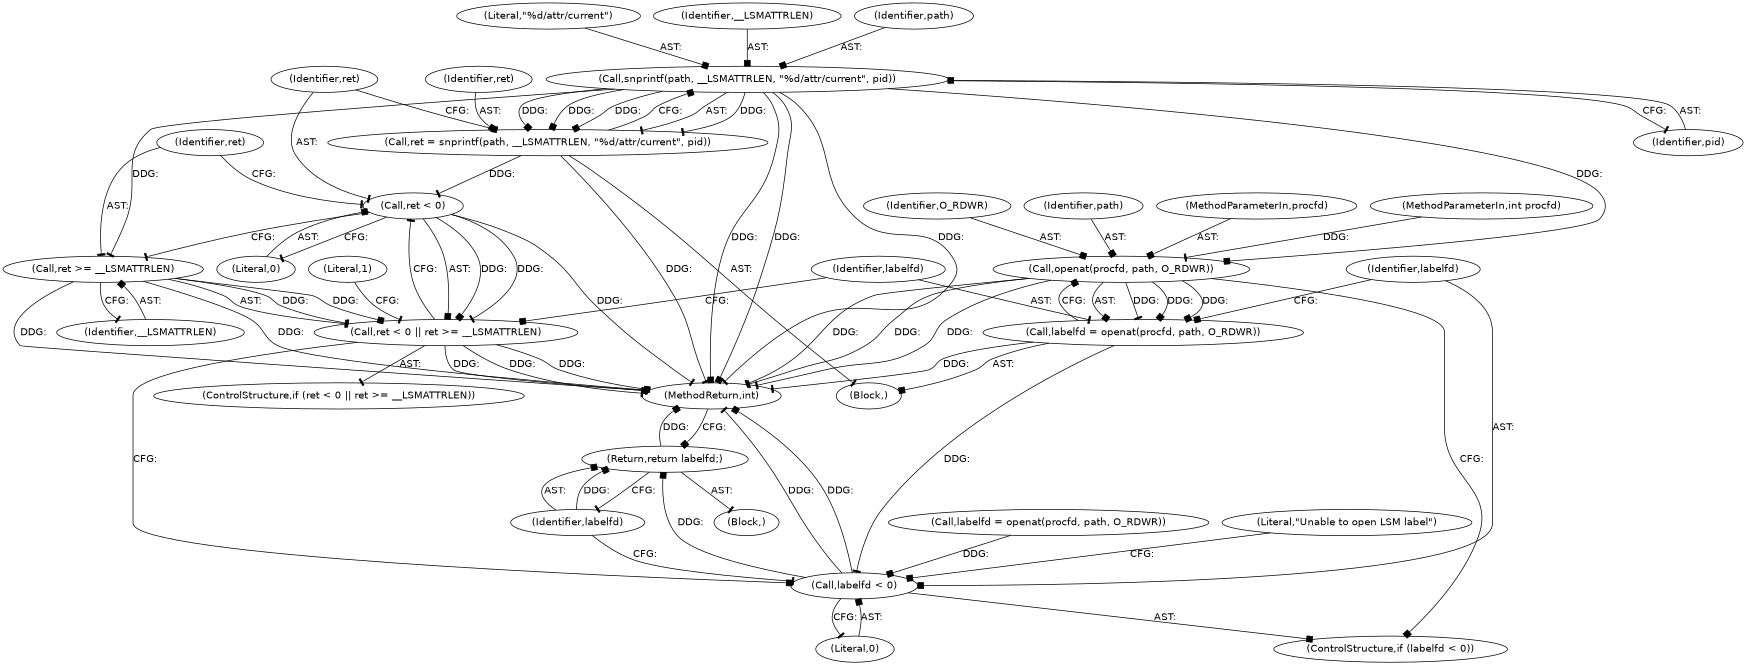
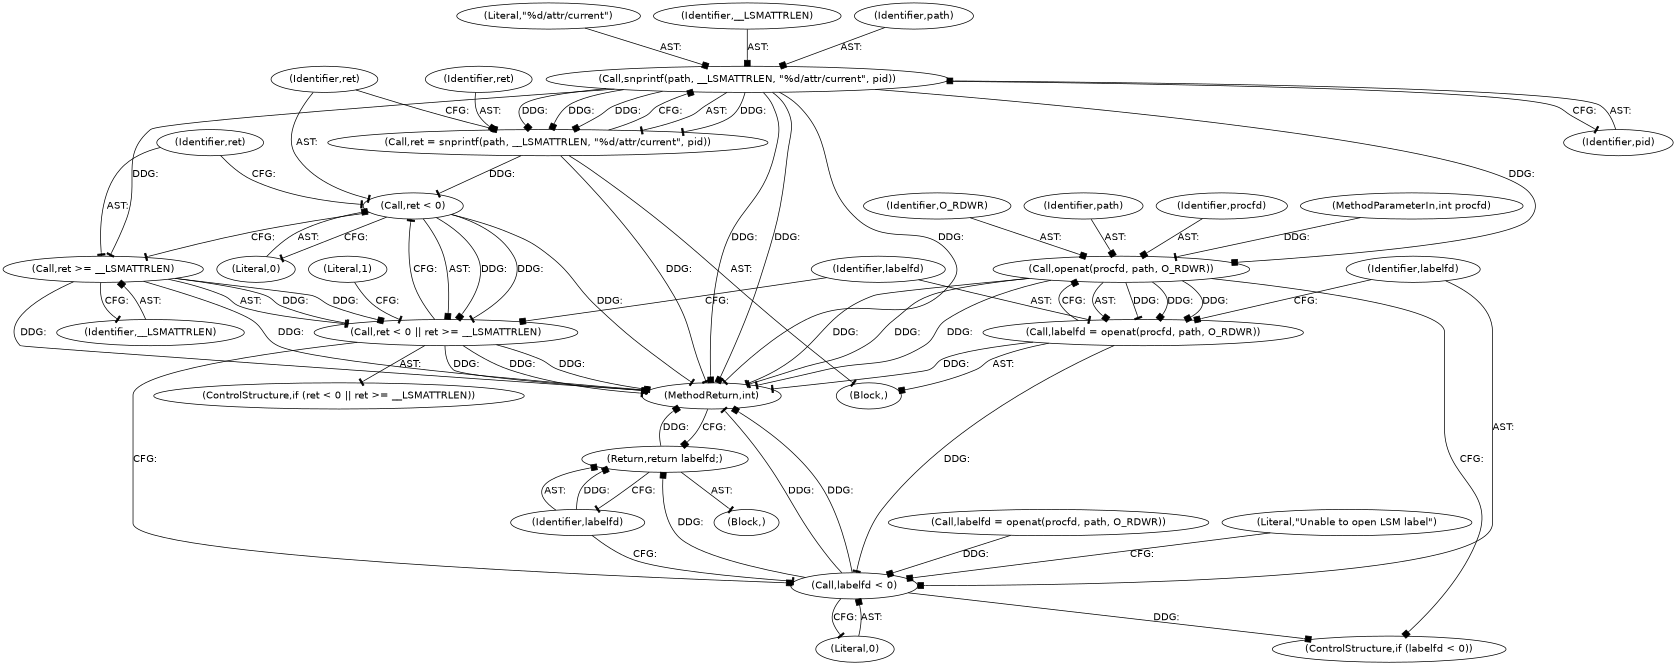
node "(MethodParameterIn,procfd)": label "(MethodParameterIn,procfd)" -> "(Identifier,procfd)"
edge "(Call,labelfd < 0)" -> "(ControlStructure,if (labelfd < 0))": label "AST: " -> "DDG: "
